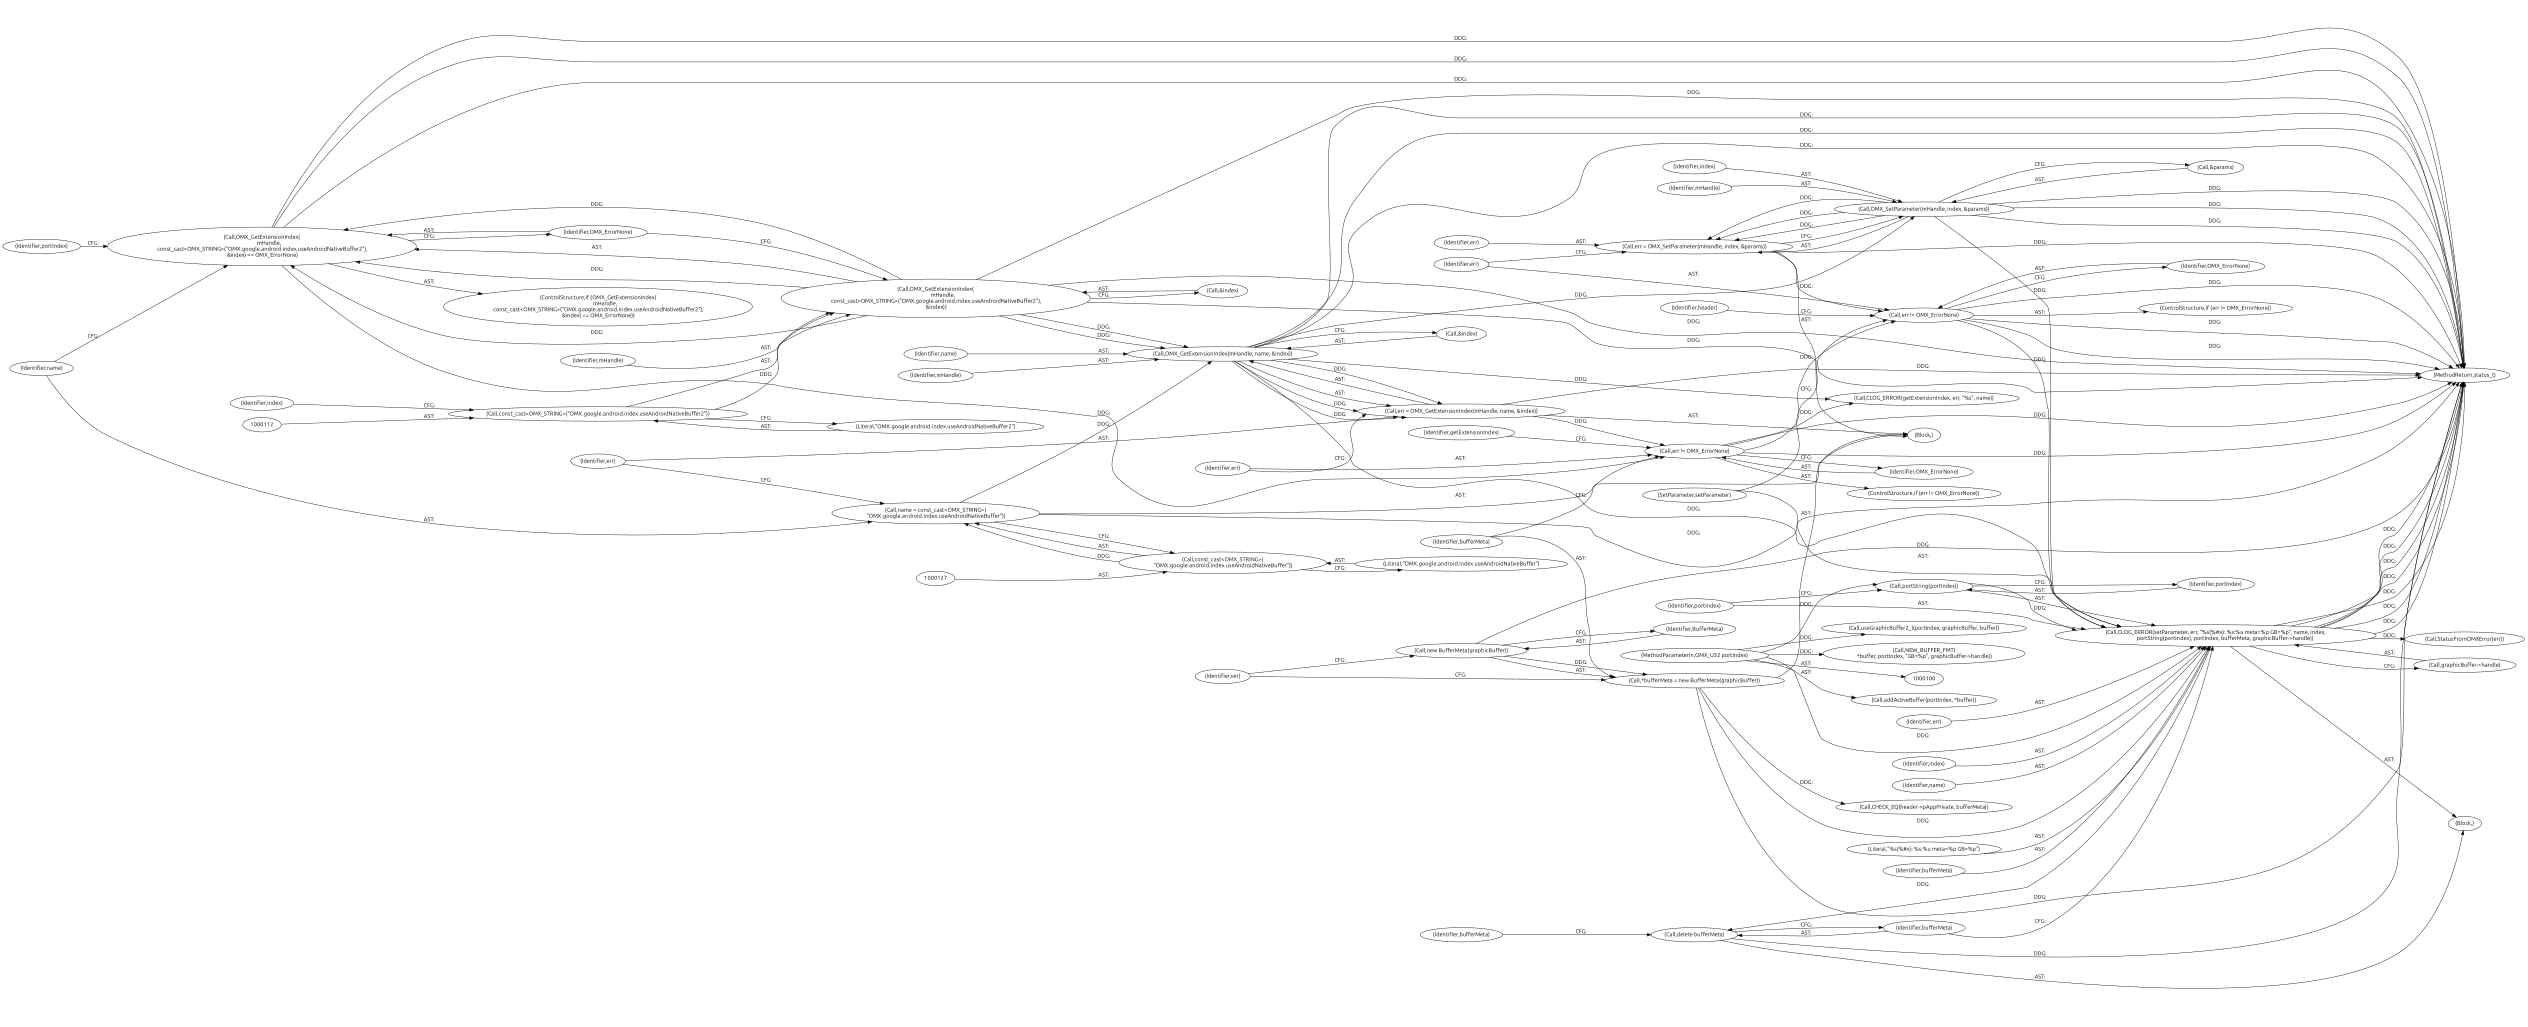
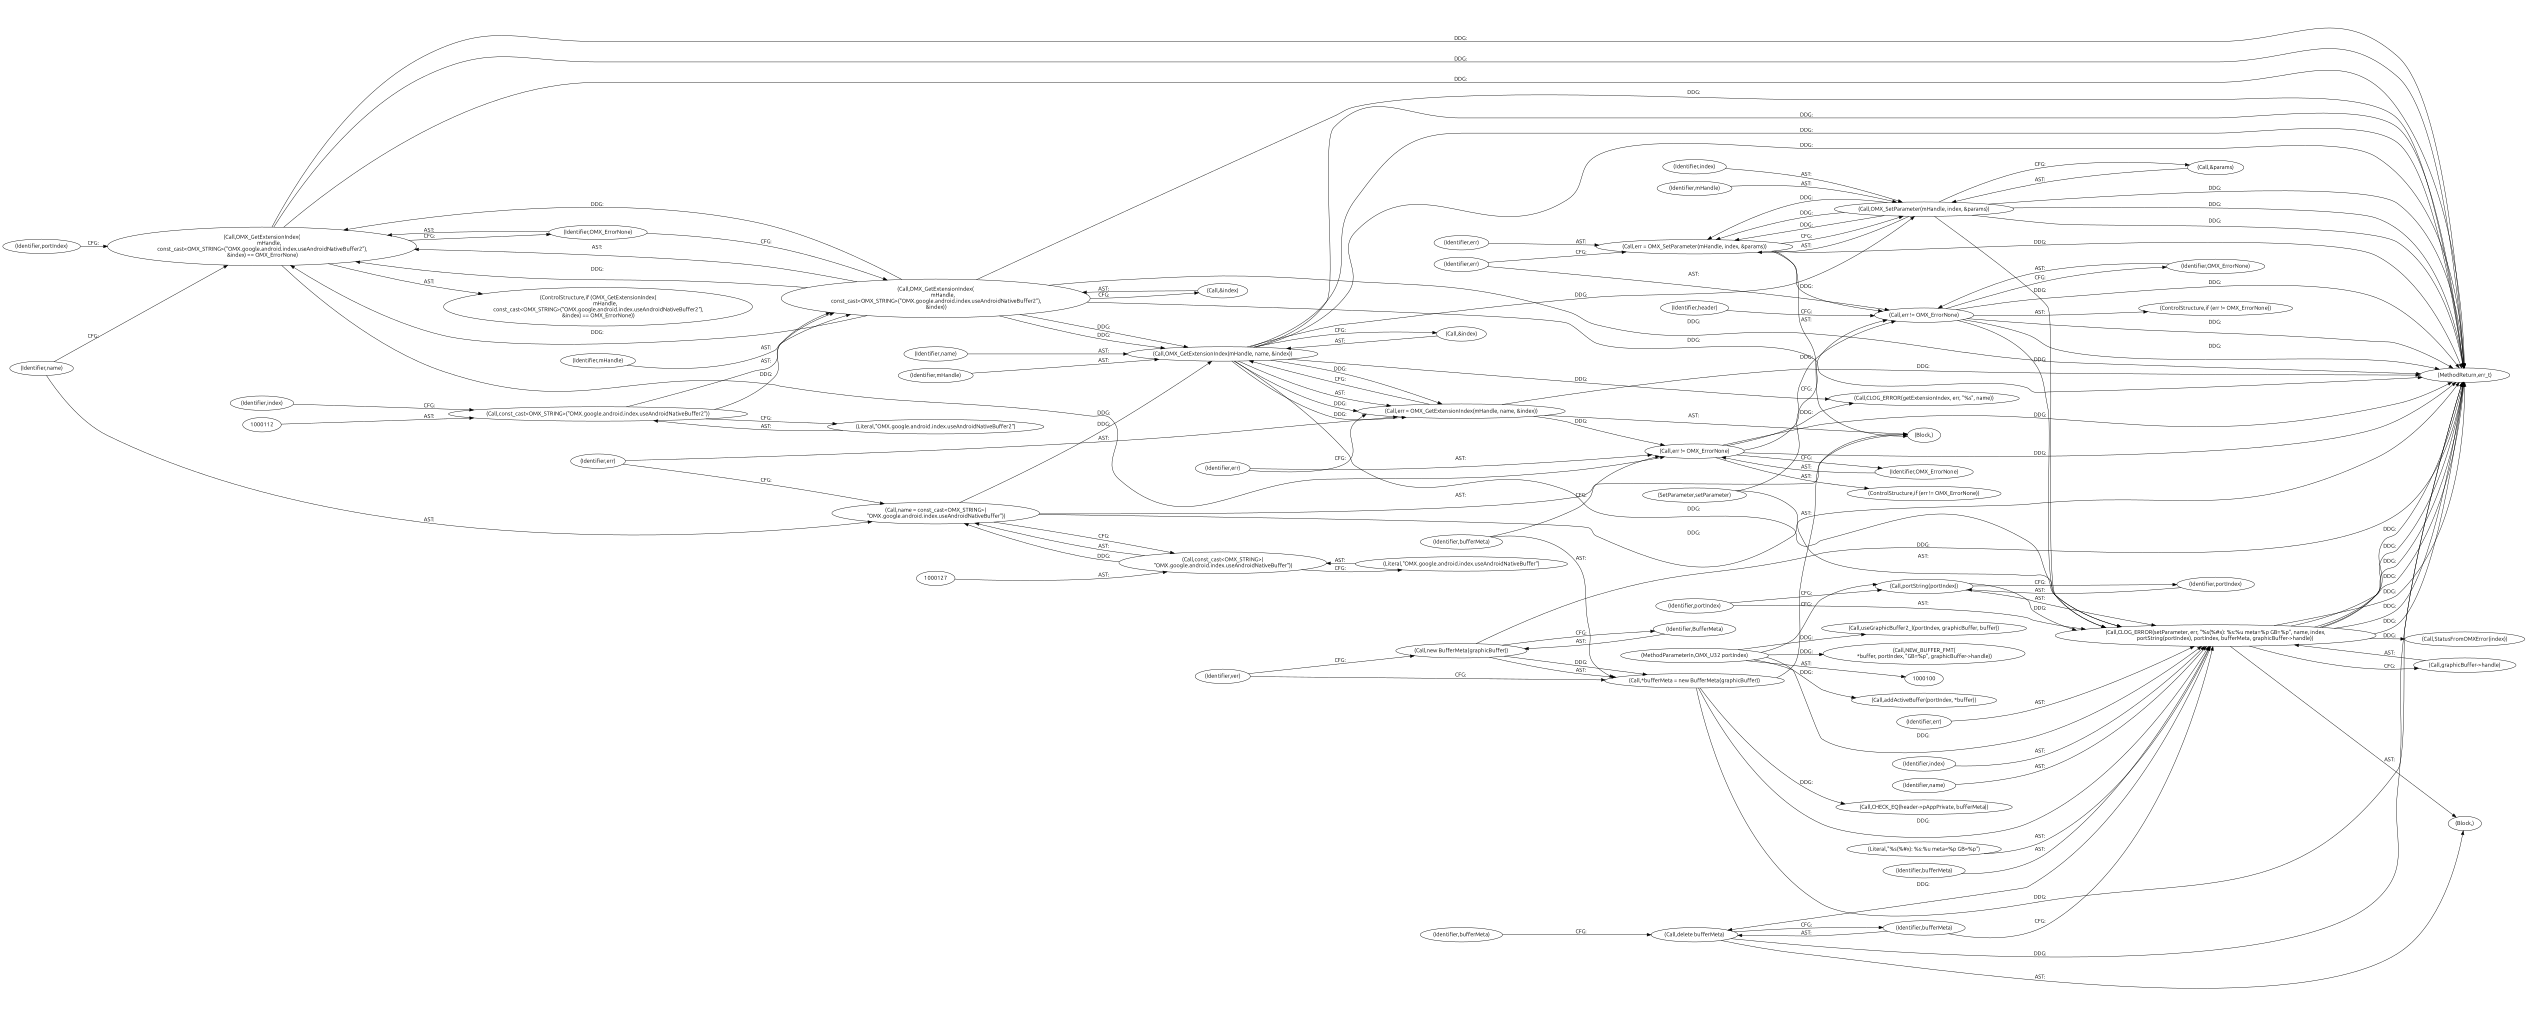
node "(MethodReturn,status_t)": label "(MethodReturn,status_t)" -> "(MethodReturn,err_t)"
edge "(Call,err = OMX_GetExtensionIndex(mHandle, name, &index))" -> "(Call,OMX_GetExtensionIndex(mHandle, name, &index))": label "AST: " -> "CFG: "
node "(Identifier,getExtensionIndex)": removed
edge "(MethodParameterIn,OMX_U32 portIndex)" -> "(Call,portString(portIndex))": label "DDG: " -> "CFG: "
node "(Call,StatusFromOMXError(err))": label "(Call,StatusFromOMXError(err))" -> "(Call,StatusFromOMXError(index))"
edge "(MethodParameterIn,OMX_U32 portIndex)" -> "(Call,addActiveBuffer(portIndex, *buffer))": label "AST: " -> "DDG: "
